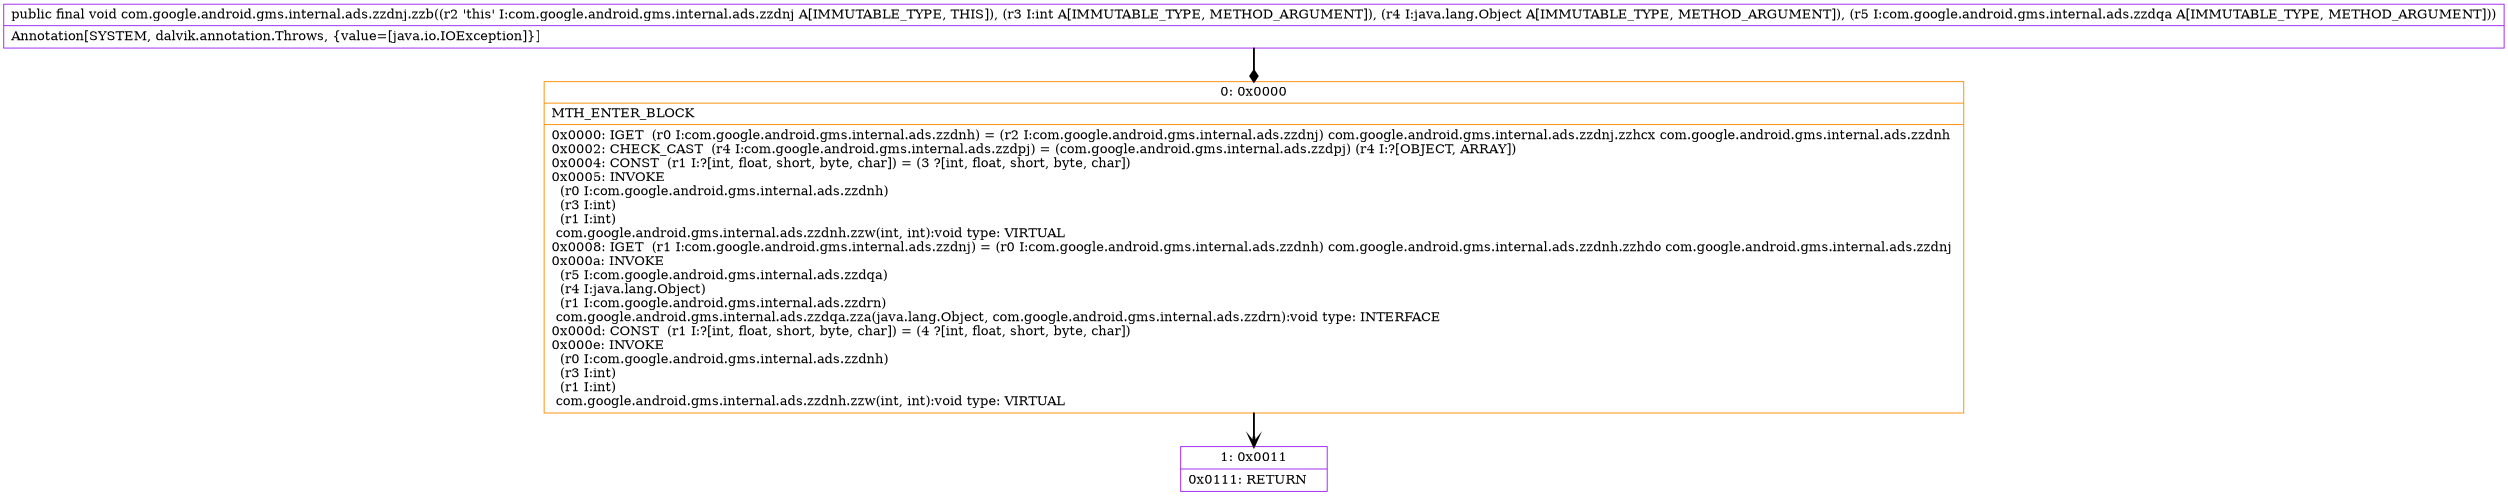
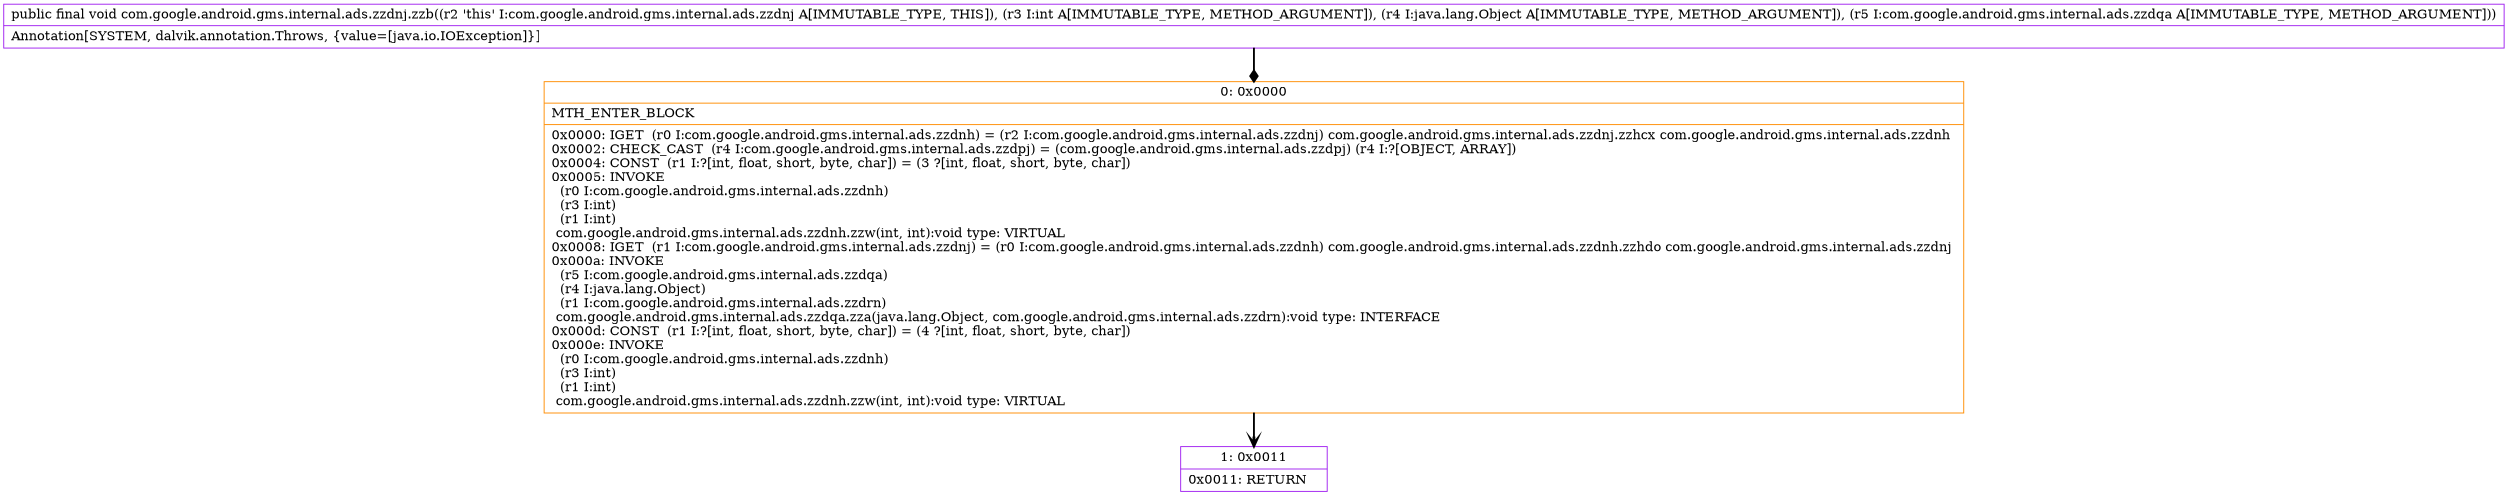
node "1: 0x0011": text "0x0111: RETURN" -> "0x0011: RETURN"
